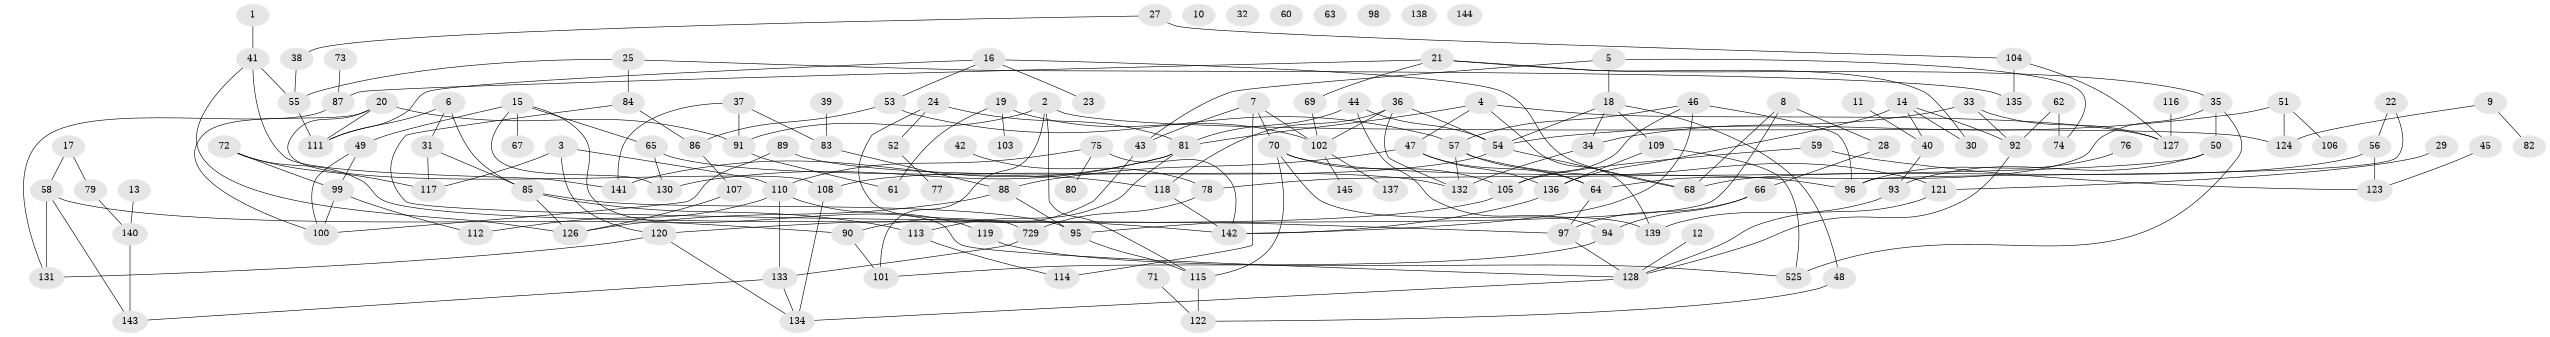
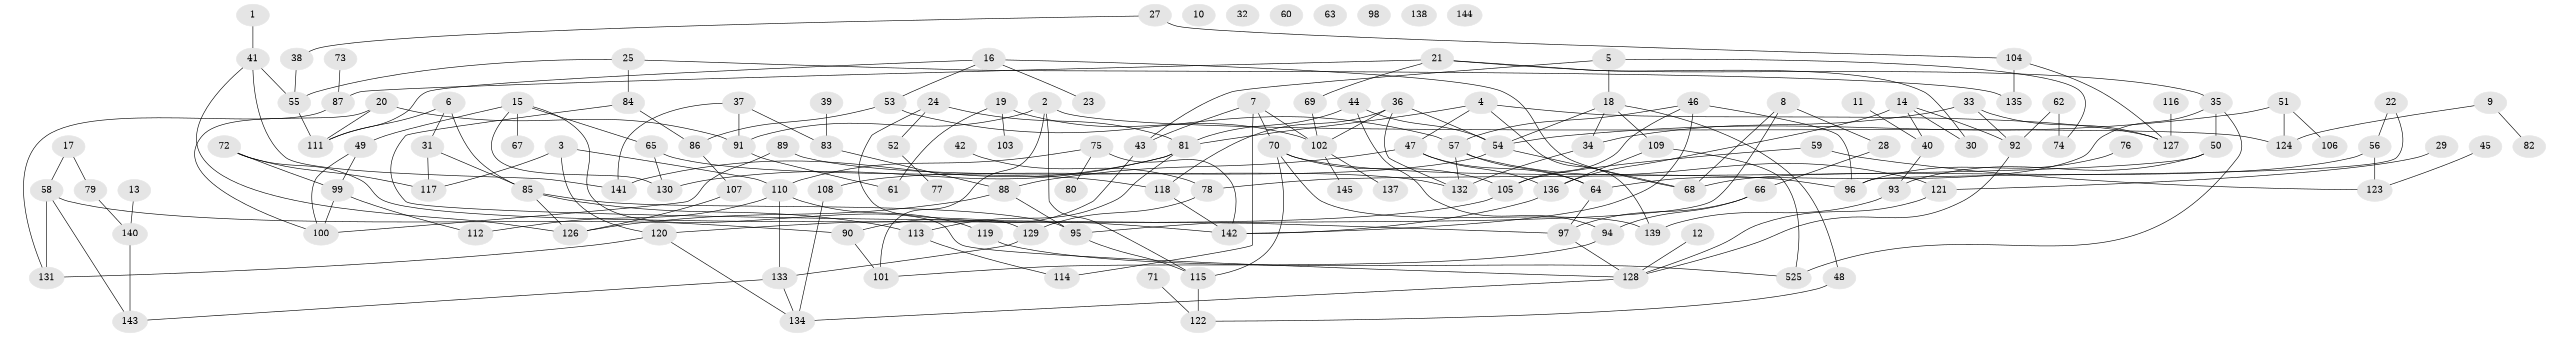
edge "20" -- "108": removed
node "729": label "729" -> "129"
